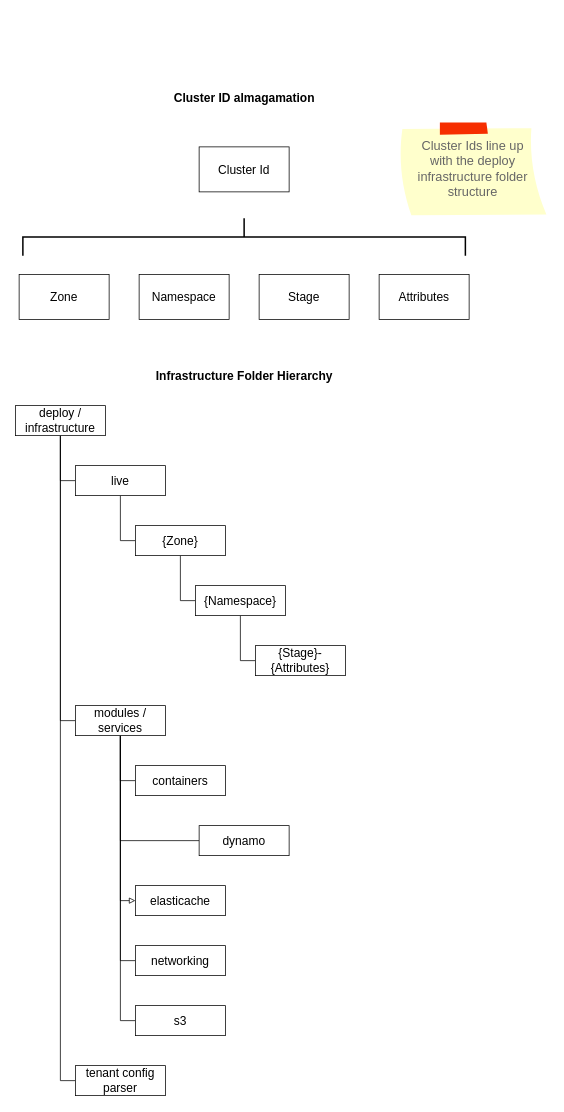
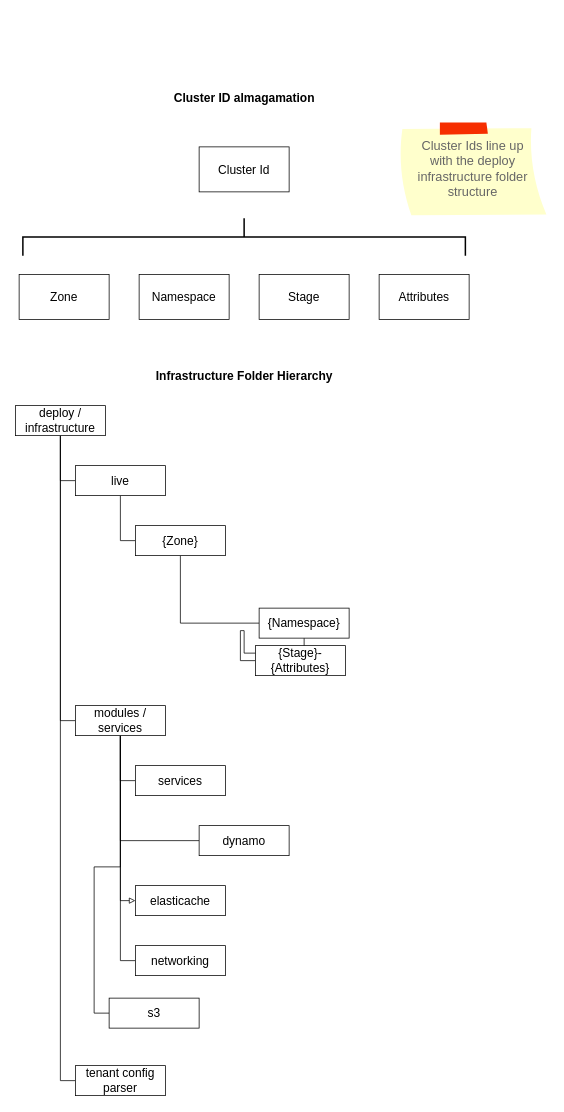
node "{Namespace}": moved (240, 600) -> (304, 623)
node "containers": label "containers" -> "services"
node "s3": moved (180, 1020) -> (154, 1013)
